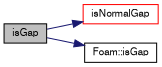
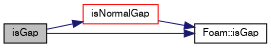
edge "isNormalGap" -> "Foam::isGap": added
